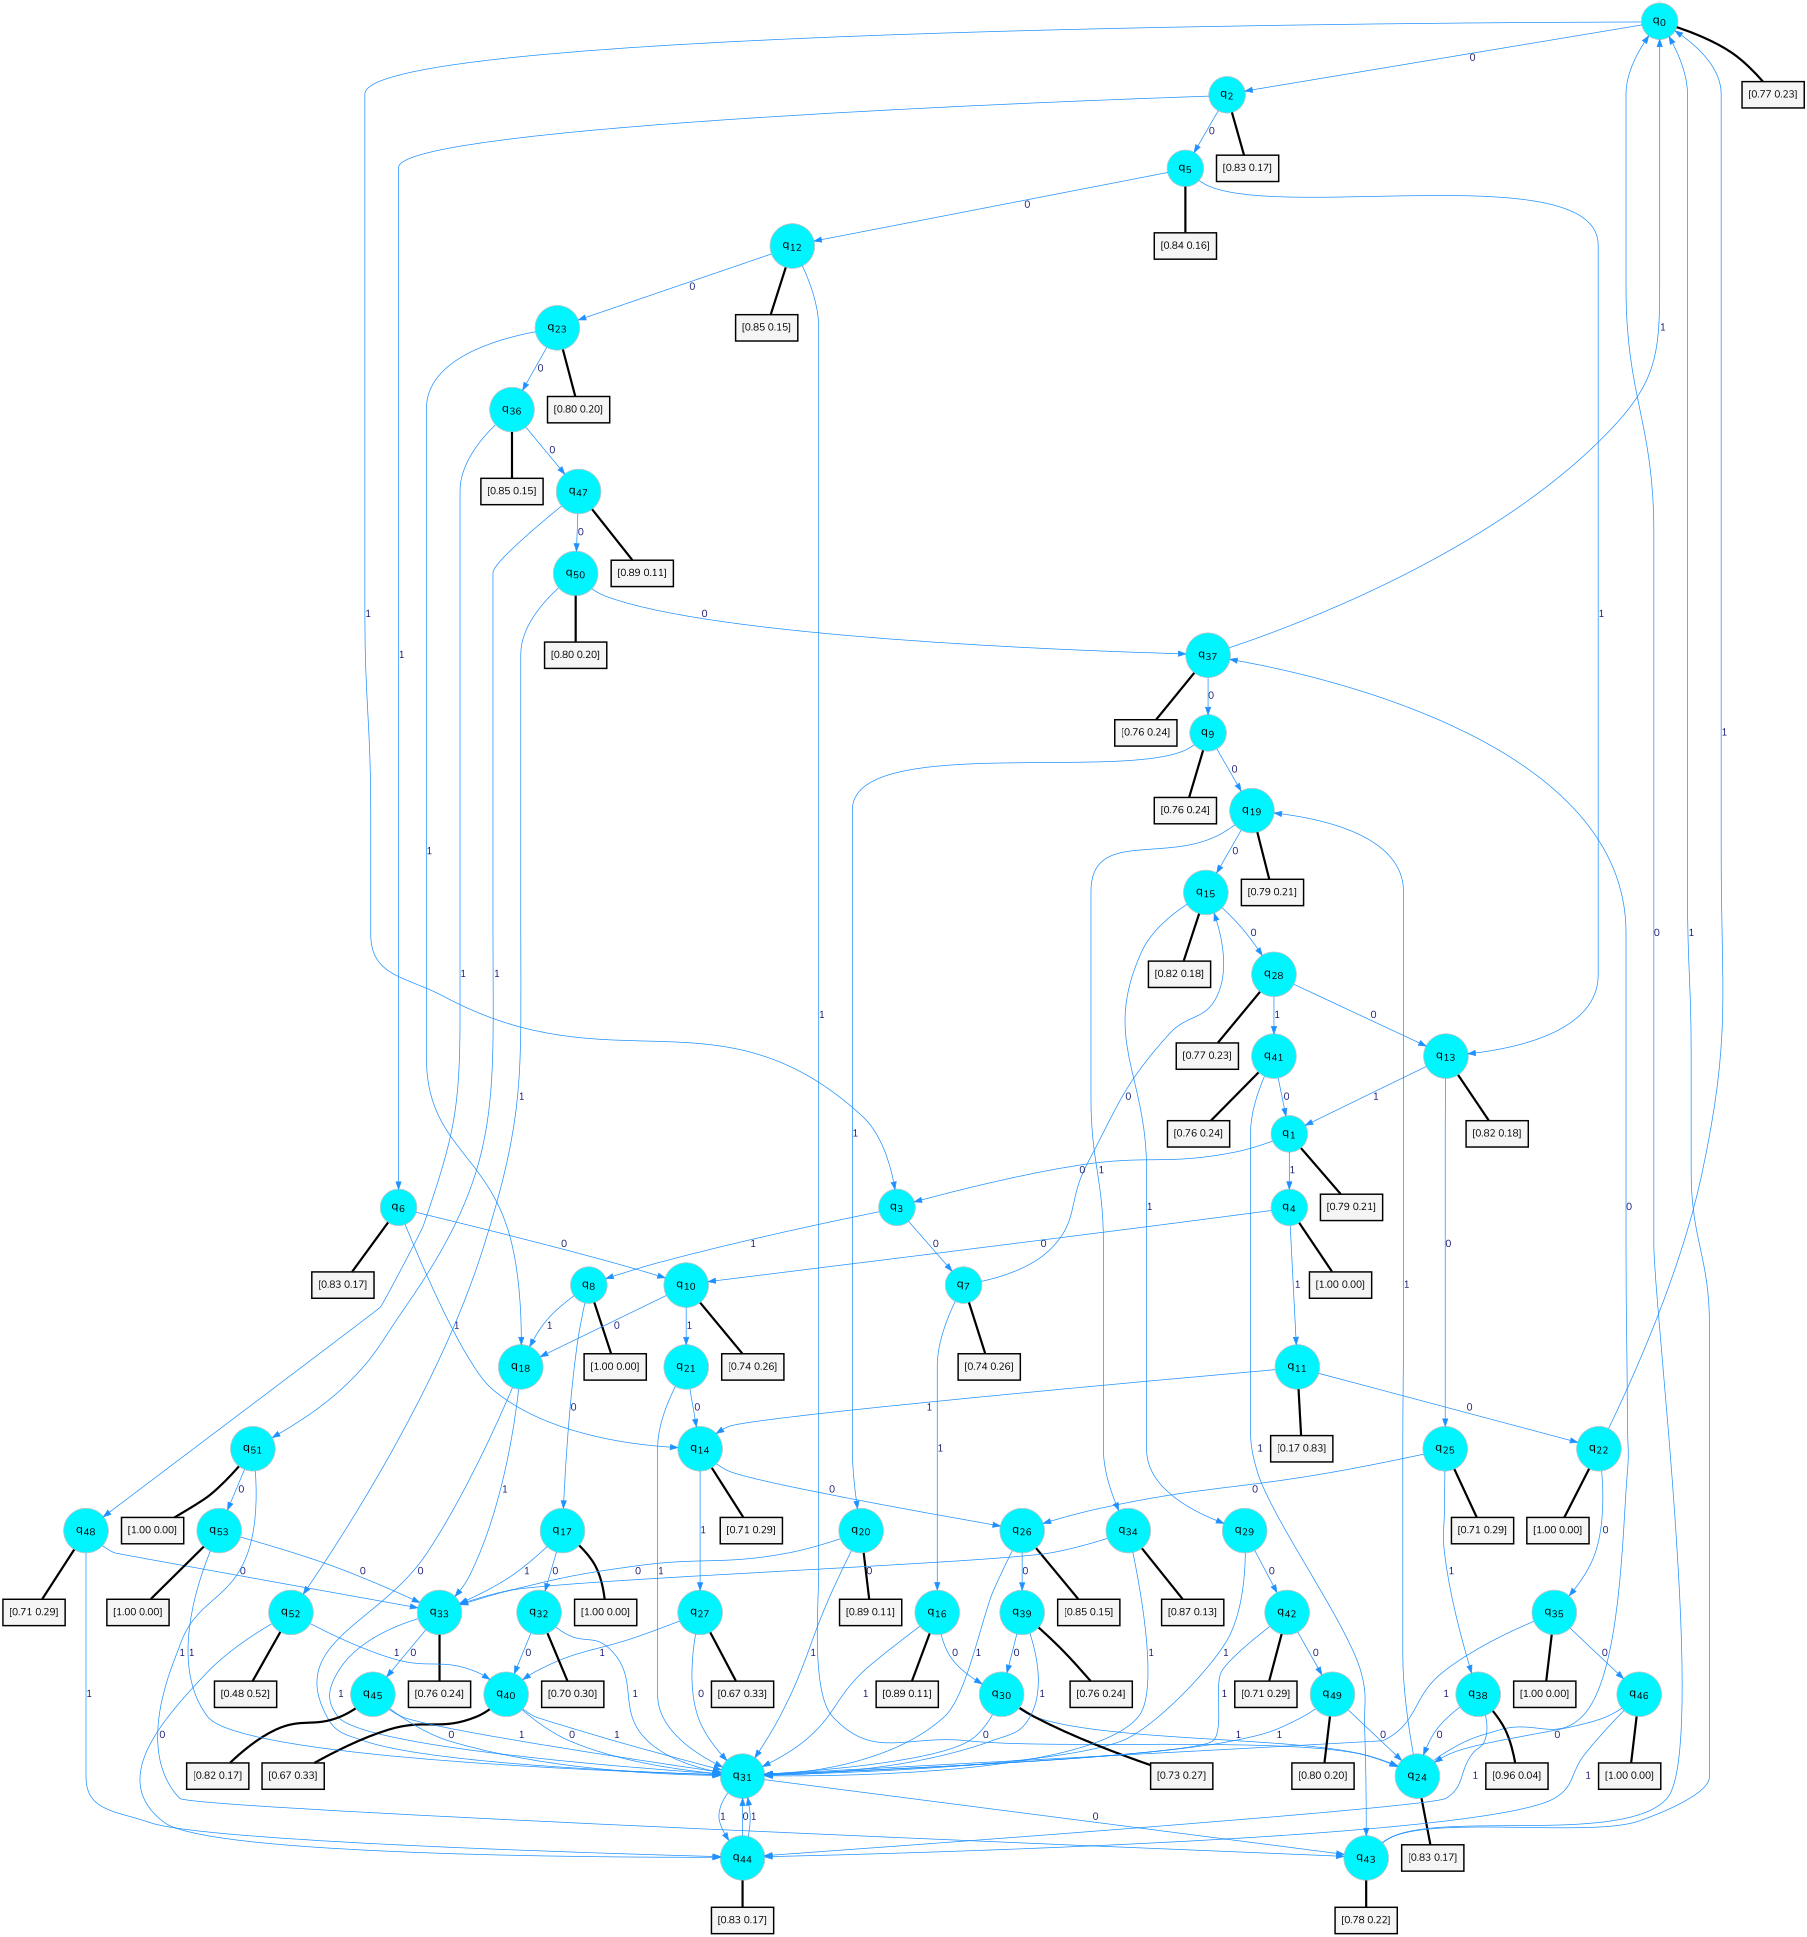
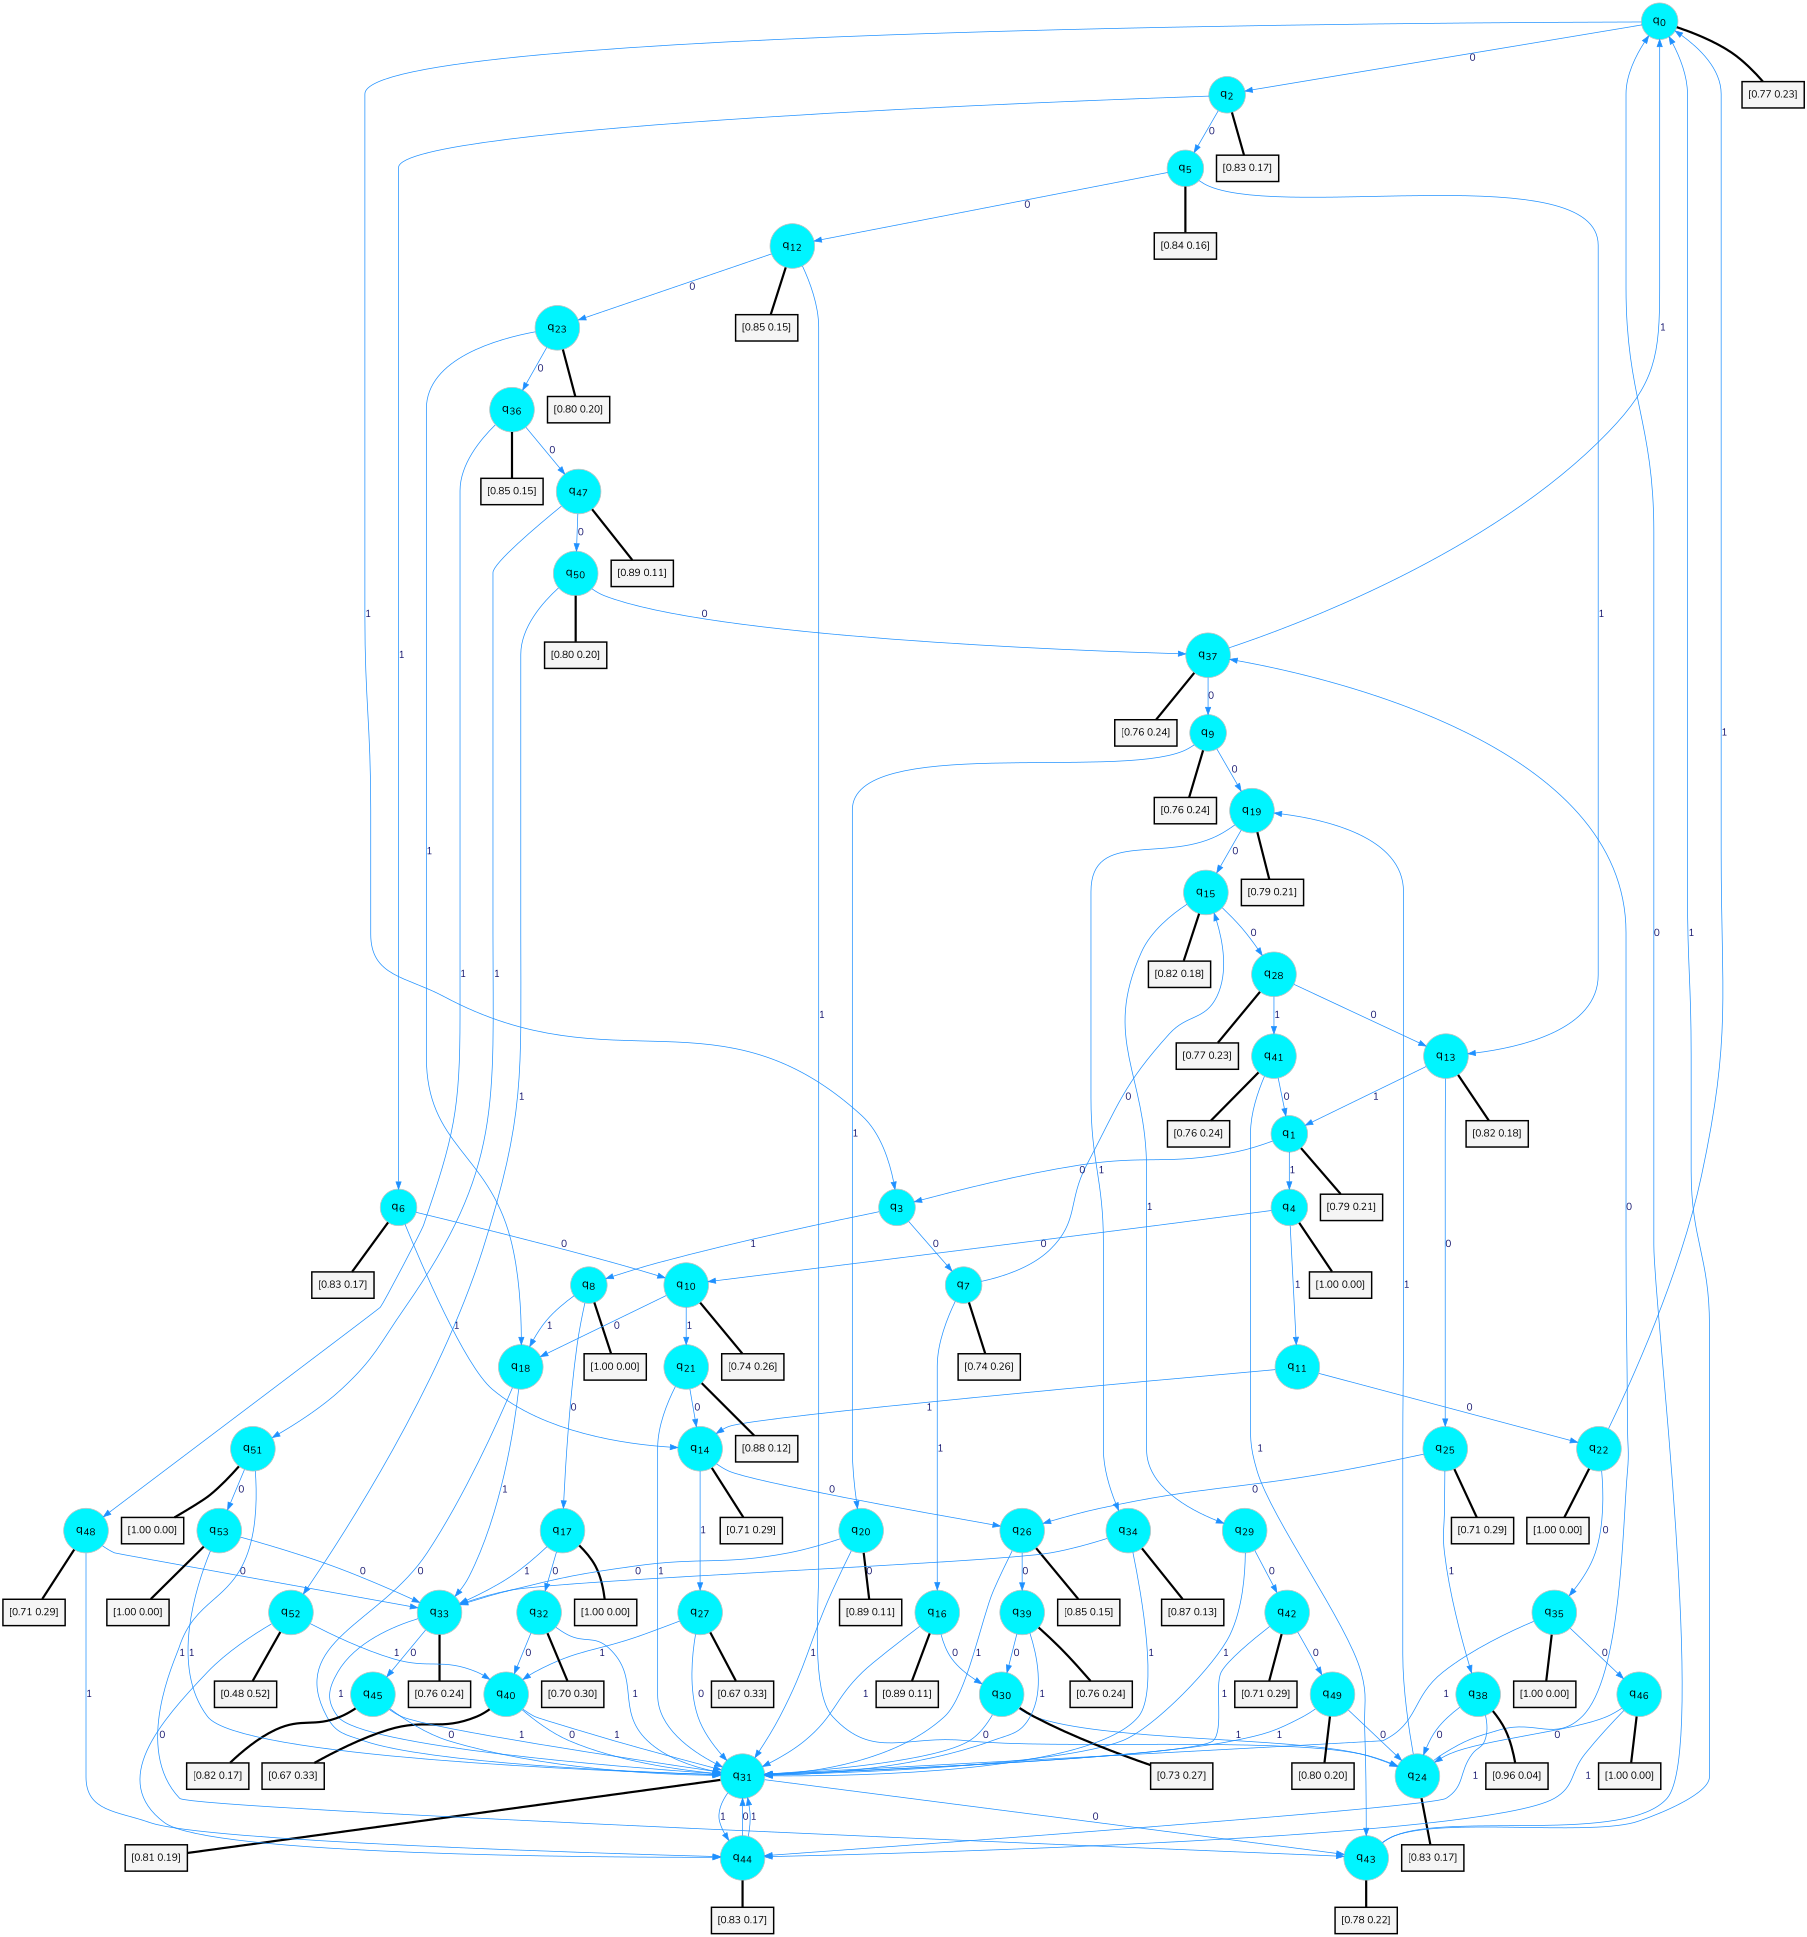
node "[0.88 0.12]": added
node "[0.17 0.83]": removed
node "[0.81 0.19]": added
